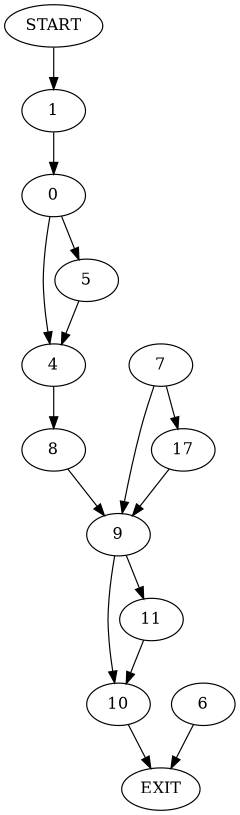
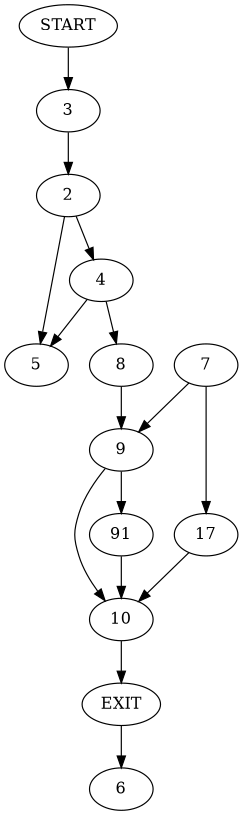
node "1": label "1" -> "3"
node "0": label "0" -> "2"
edge "5" -> "4": reversed
edge "17" -> "9": now "17" -> "10"
node "11": label "11" -> "91"
edge "6" -> "EXIT": reversed
